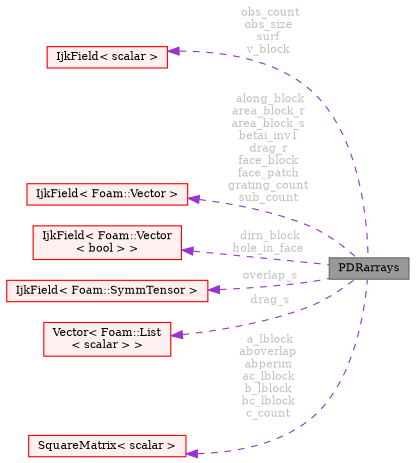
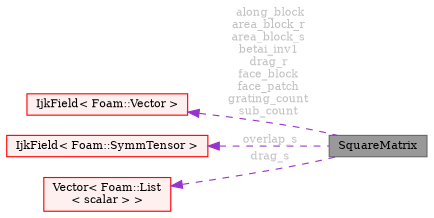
node "IjkField< scalar >": removed
node "IjkField< Foam::Vector < bool > >": removed
node "PDRarrays": label "PDRarrays" -> "SquareMatrix"
node "SquareMatrix< scalar >": removed
